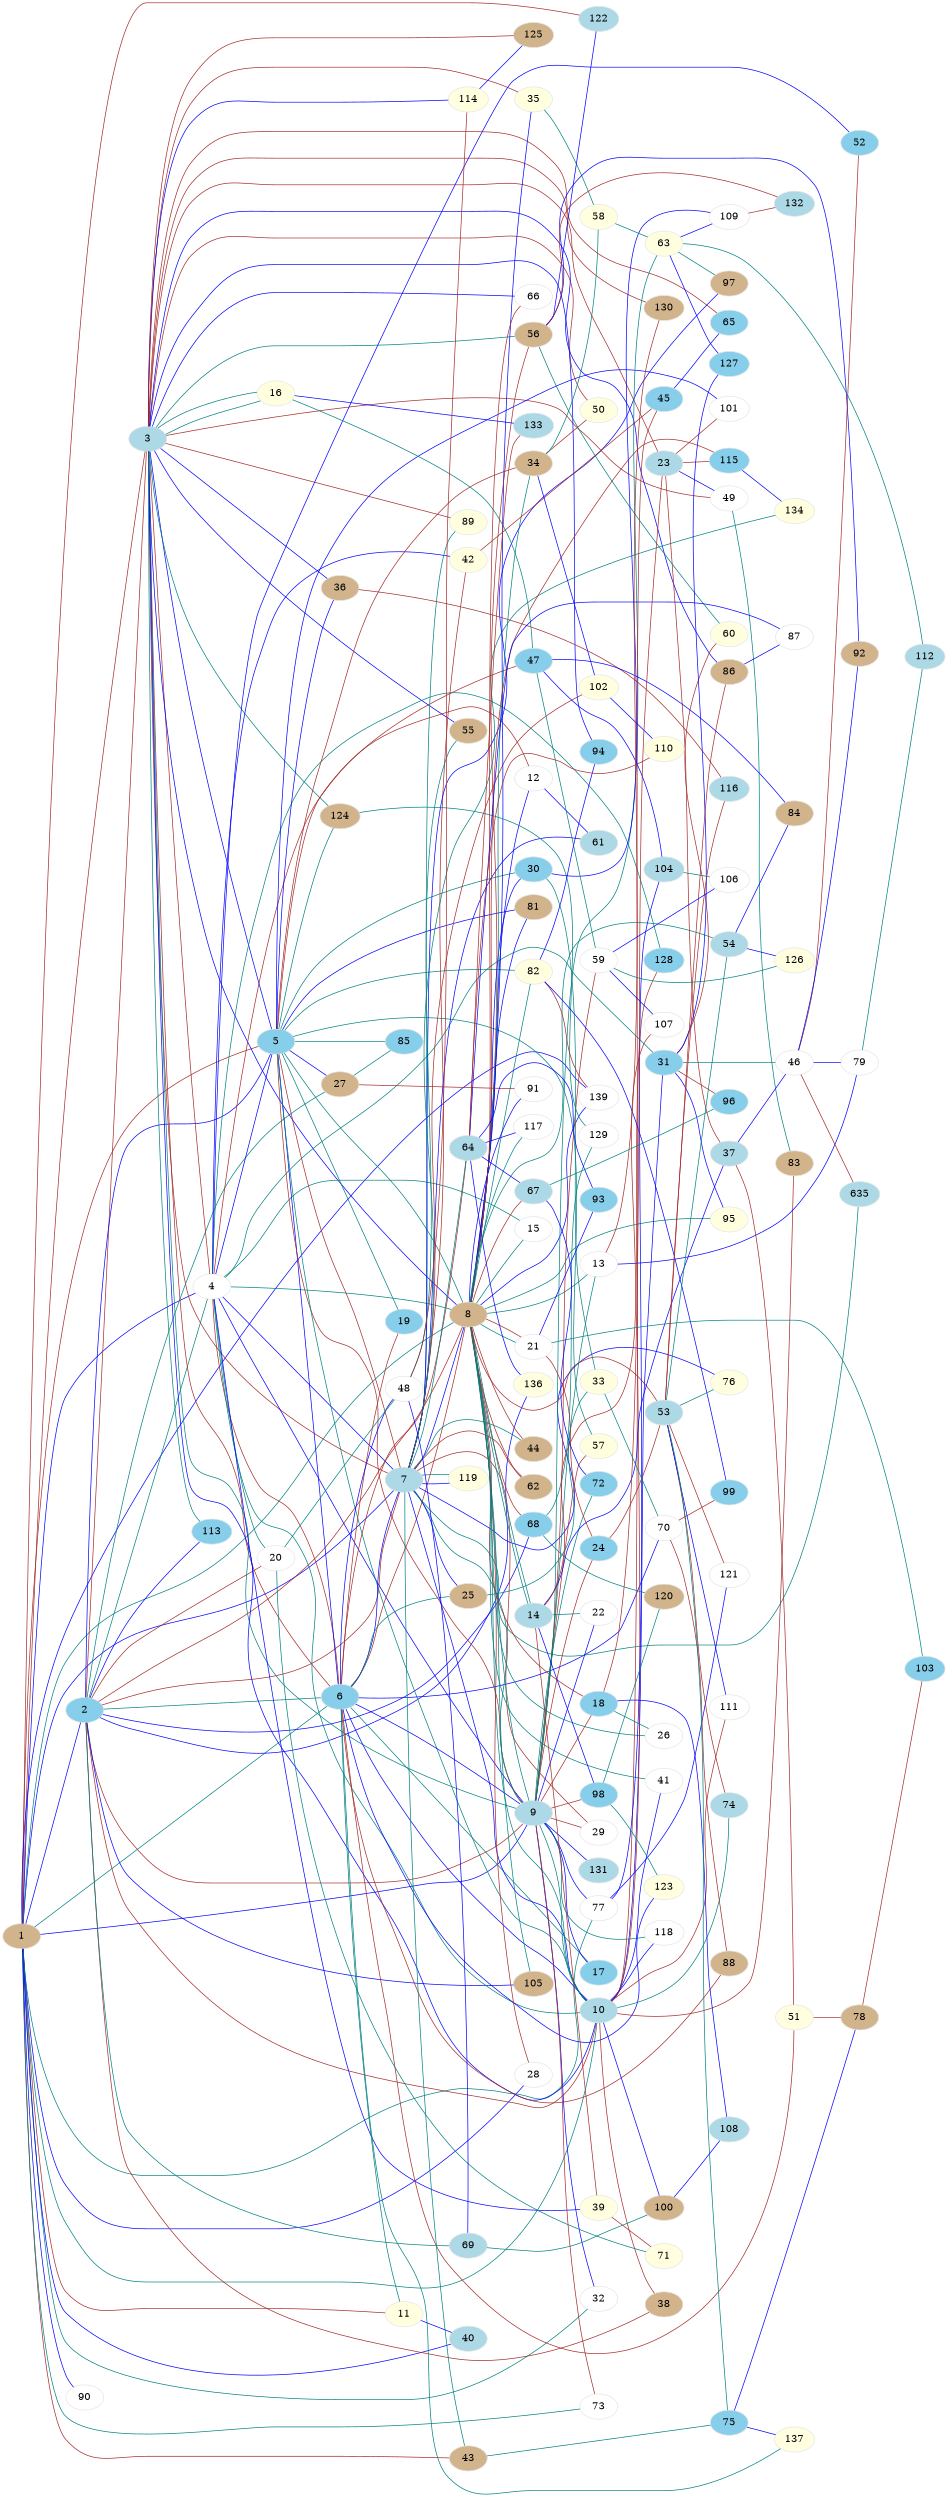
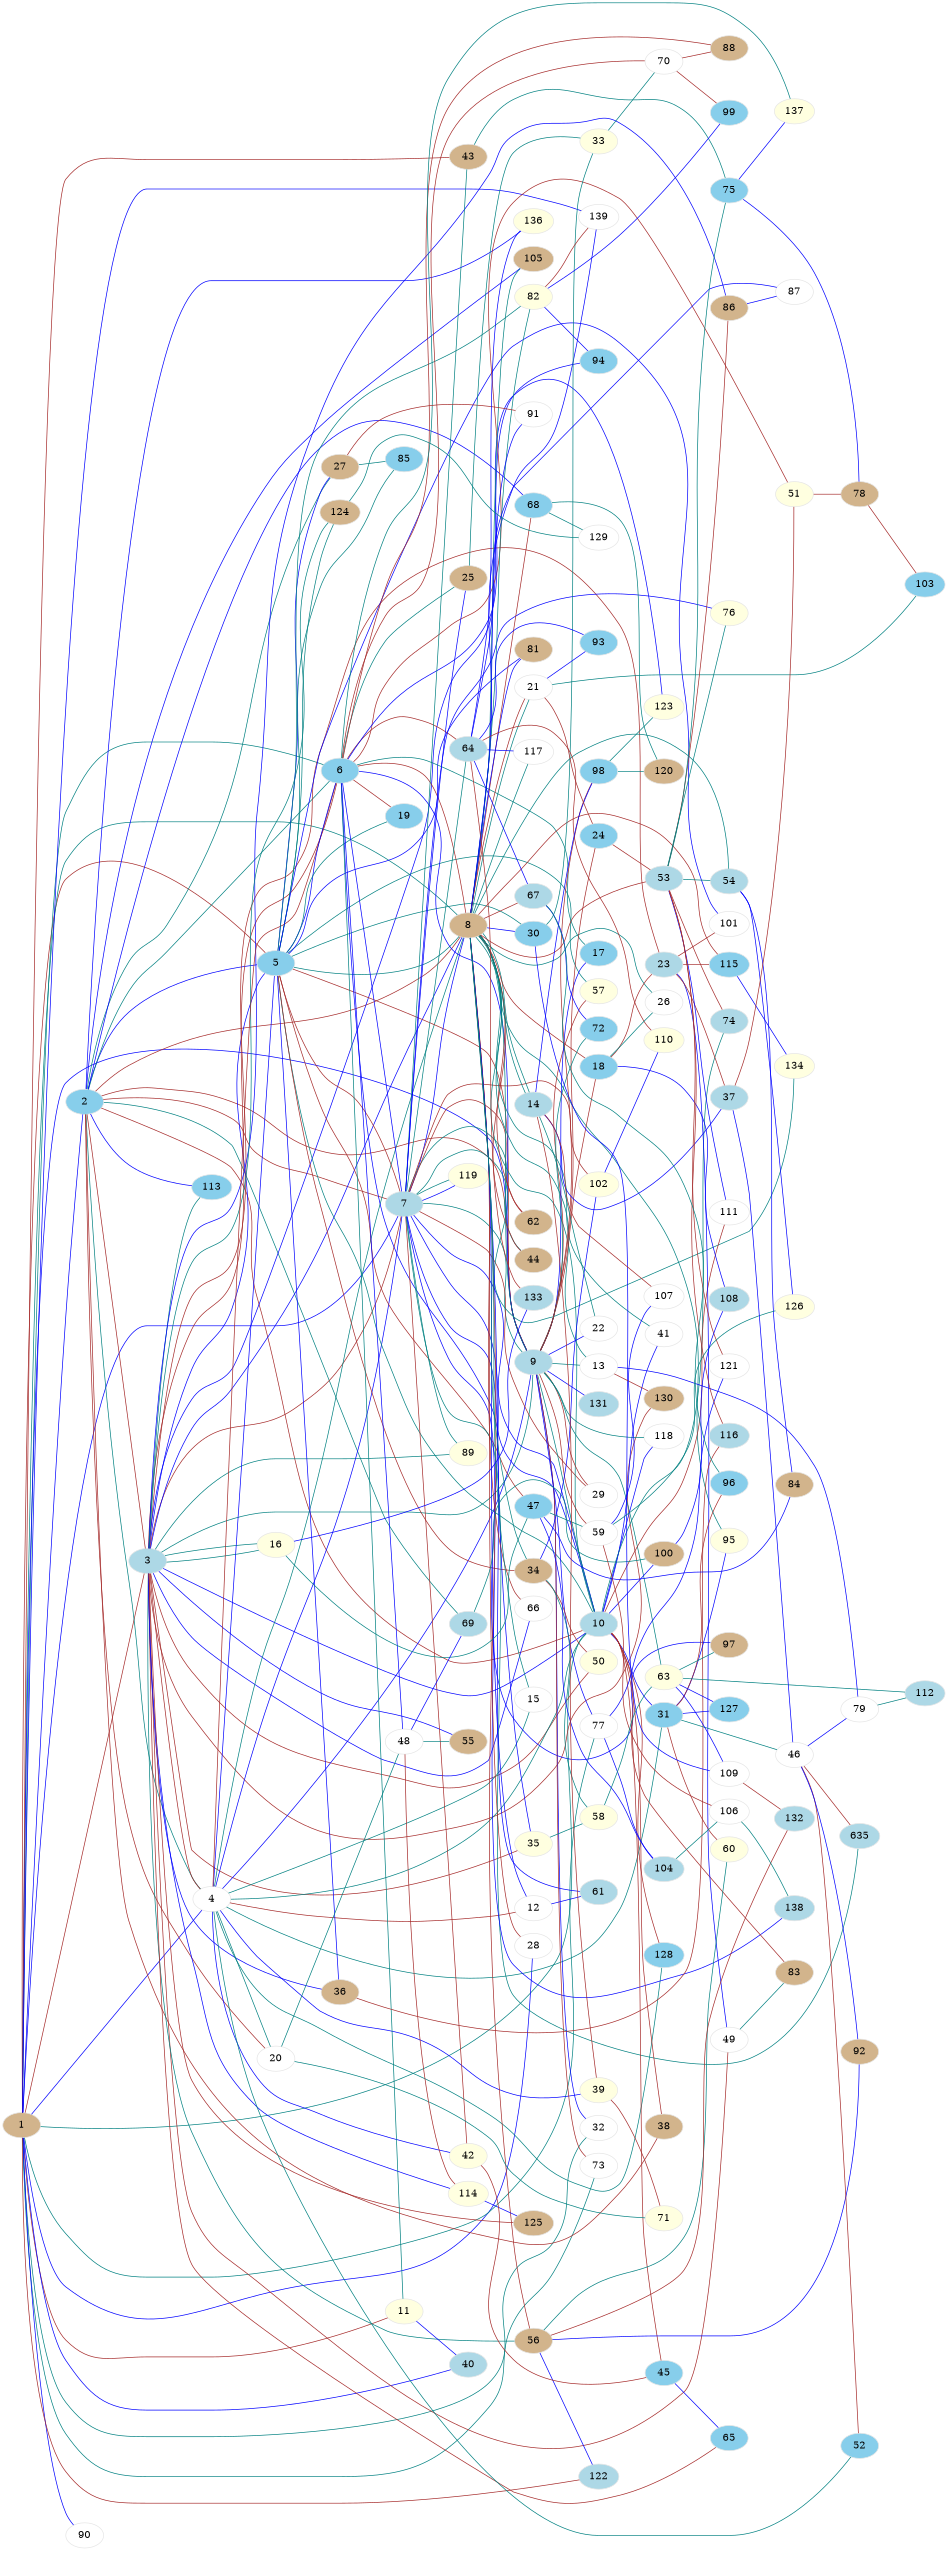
edge "3" -- "89": color brown -> teal
edge "52" -- "4": color blue -> teal
edge "106" -- "59": color blue -> brown
edge "70" -- "6": color blue -> brown
node "138": added
